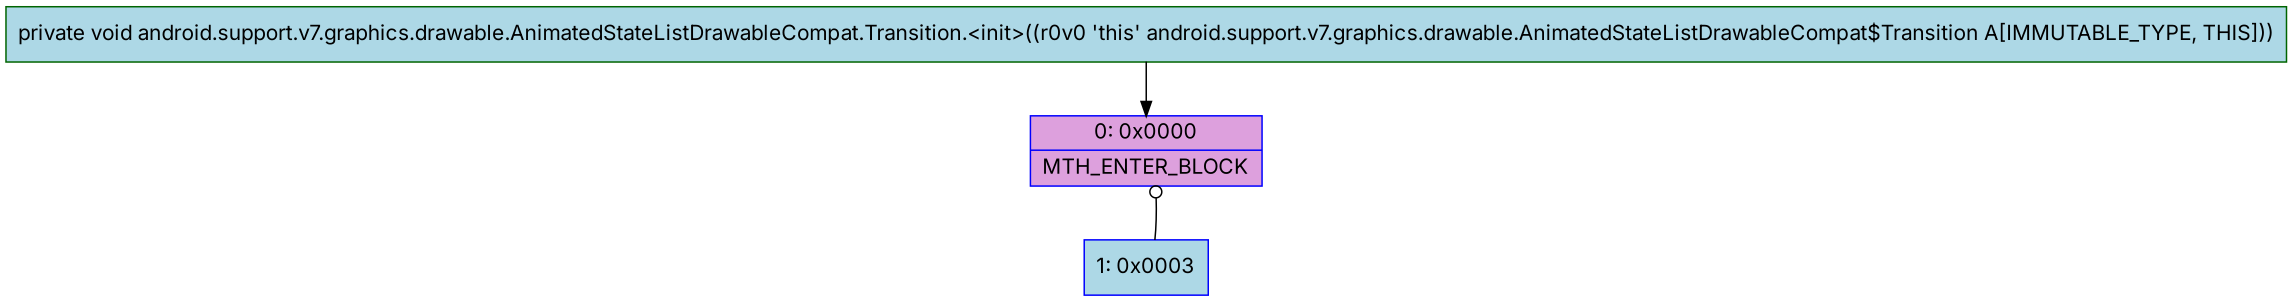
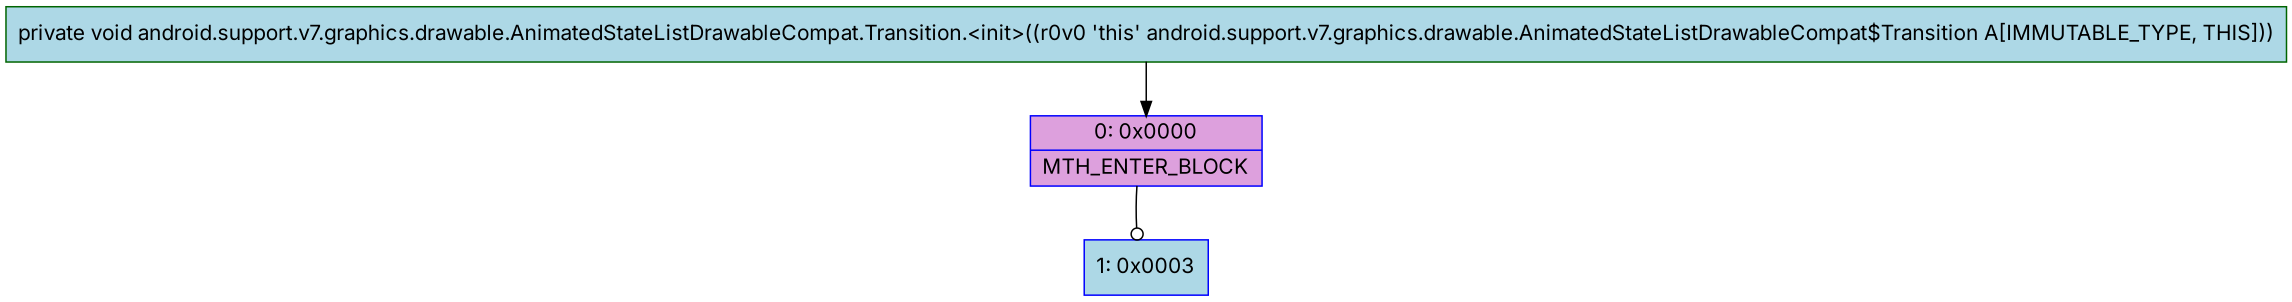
edge "1: 0x0003" -> "0: 0x0000": reversed
